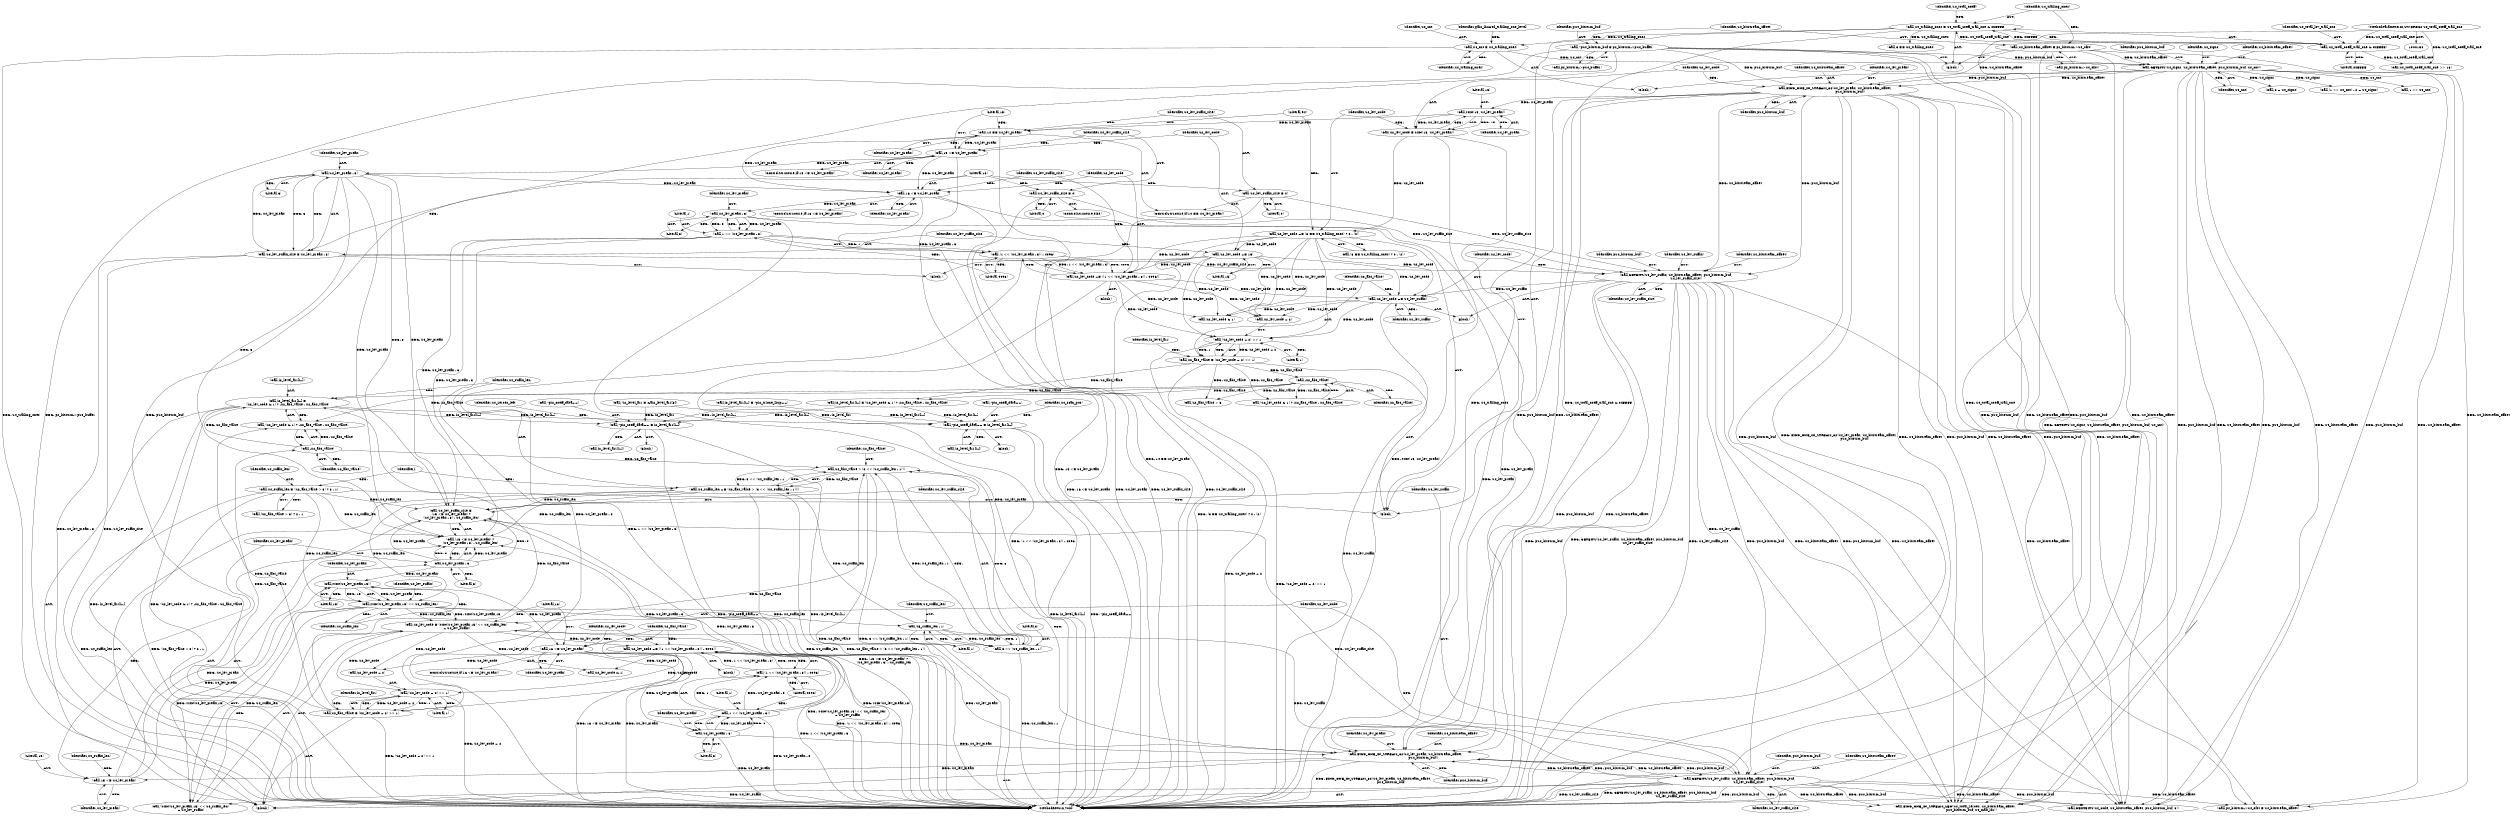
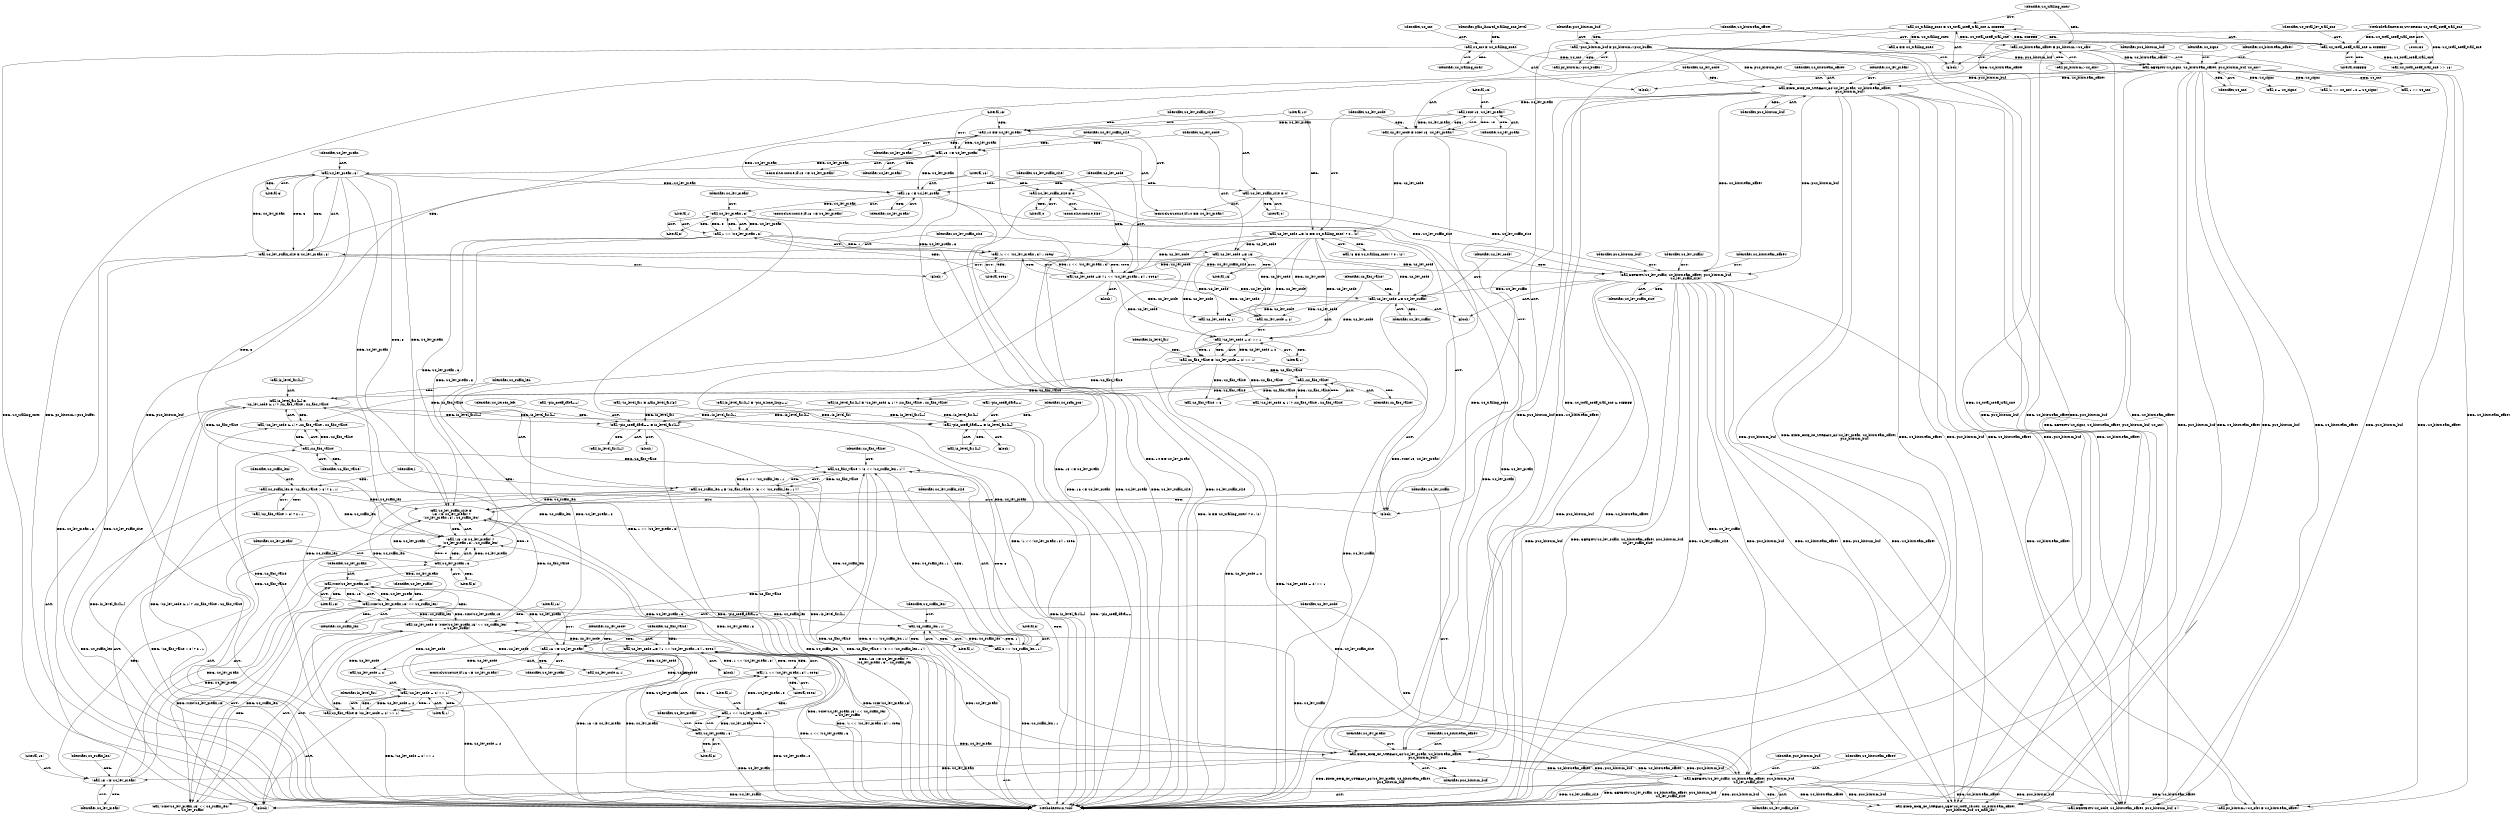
node "(Identifier,u4_total_coeff)": removed
edge "(Call,u4_trailing_ones = u4_total_coeff_trail_one & 0xFFFF)" -> "(Call,u4_cnt = u4_trailing_ones)": removed, label "DDG: u4_trailing_ones"
node "(Literal,94)": label "(Literal,94)" -> "(Literal,14)"
